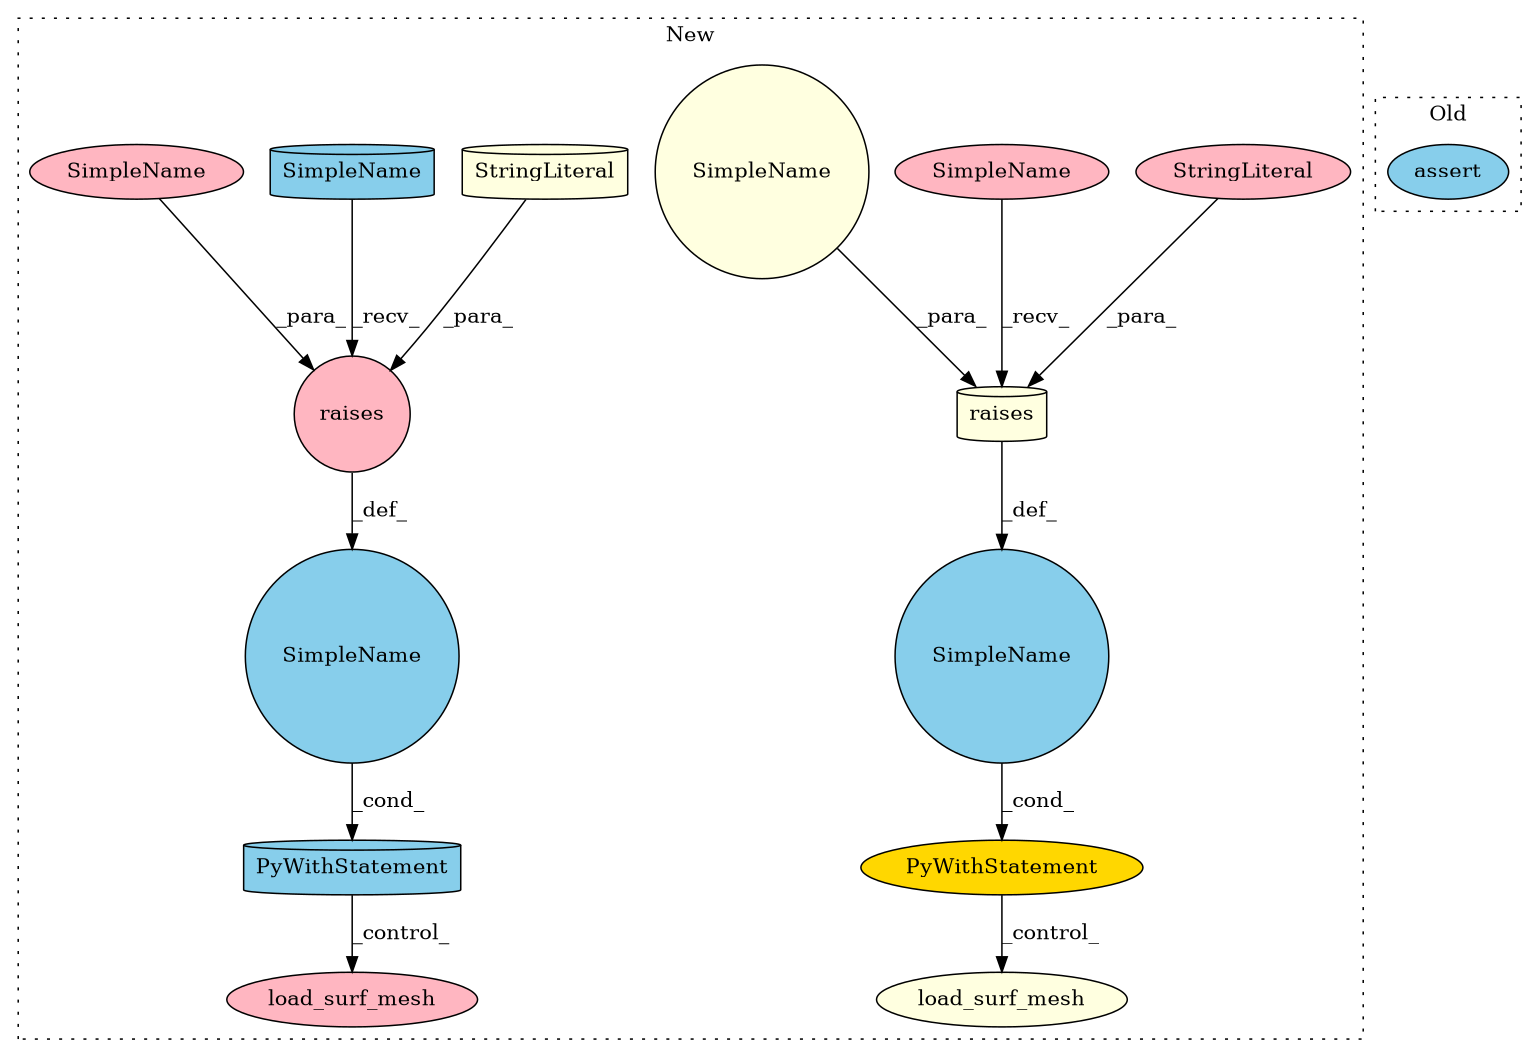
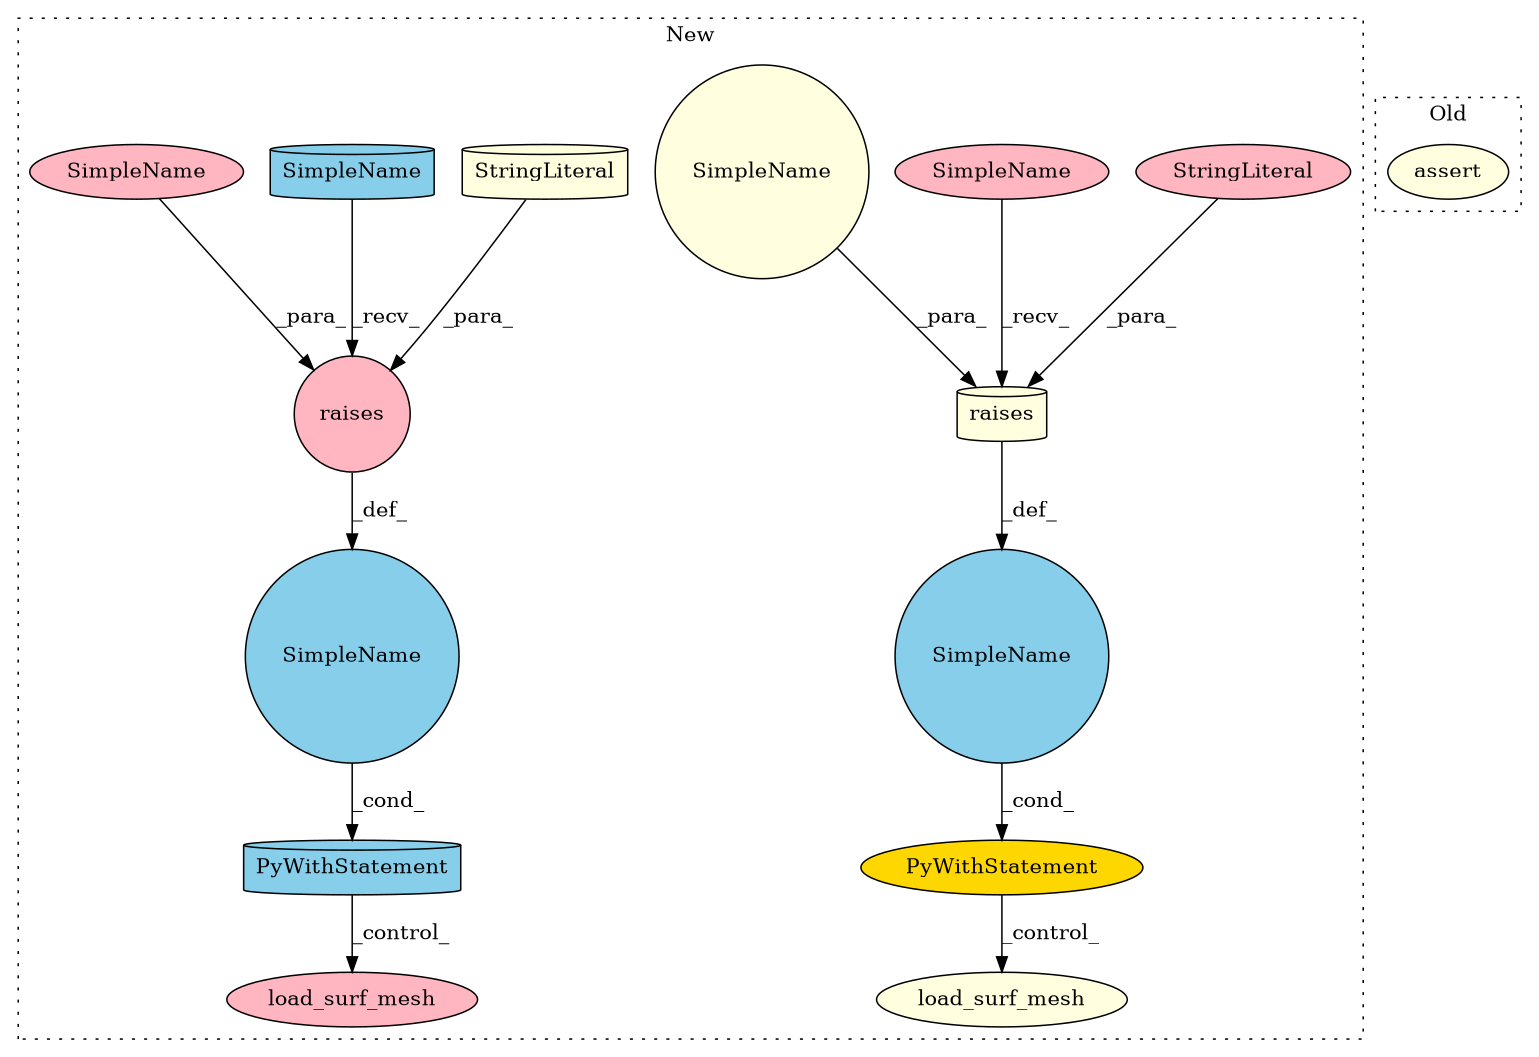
node "assert": fillcolor skyblue -> lightyellow
